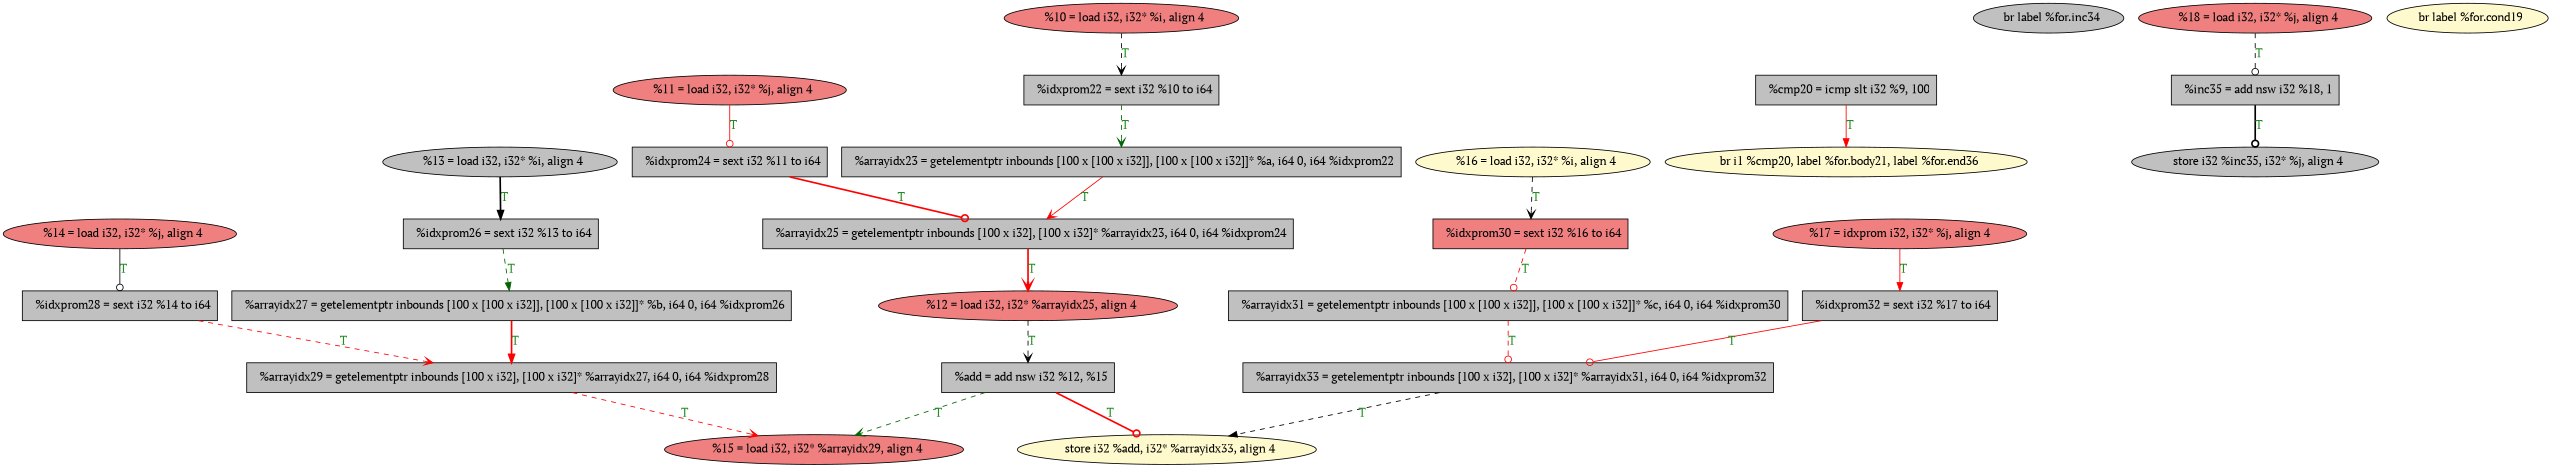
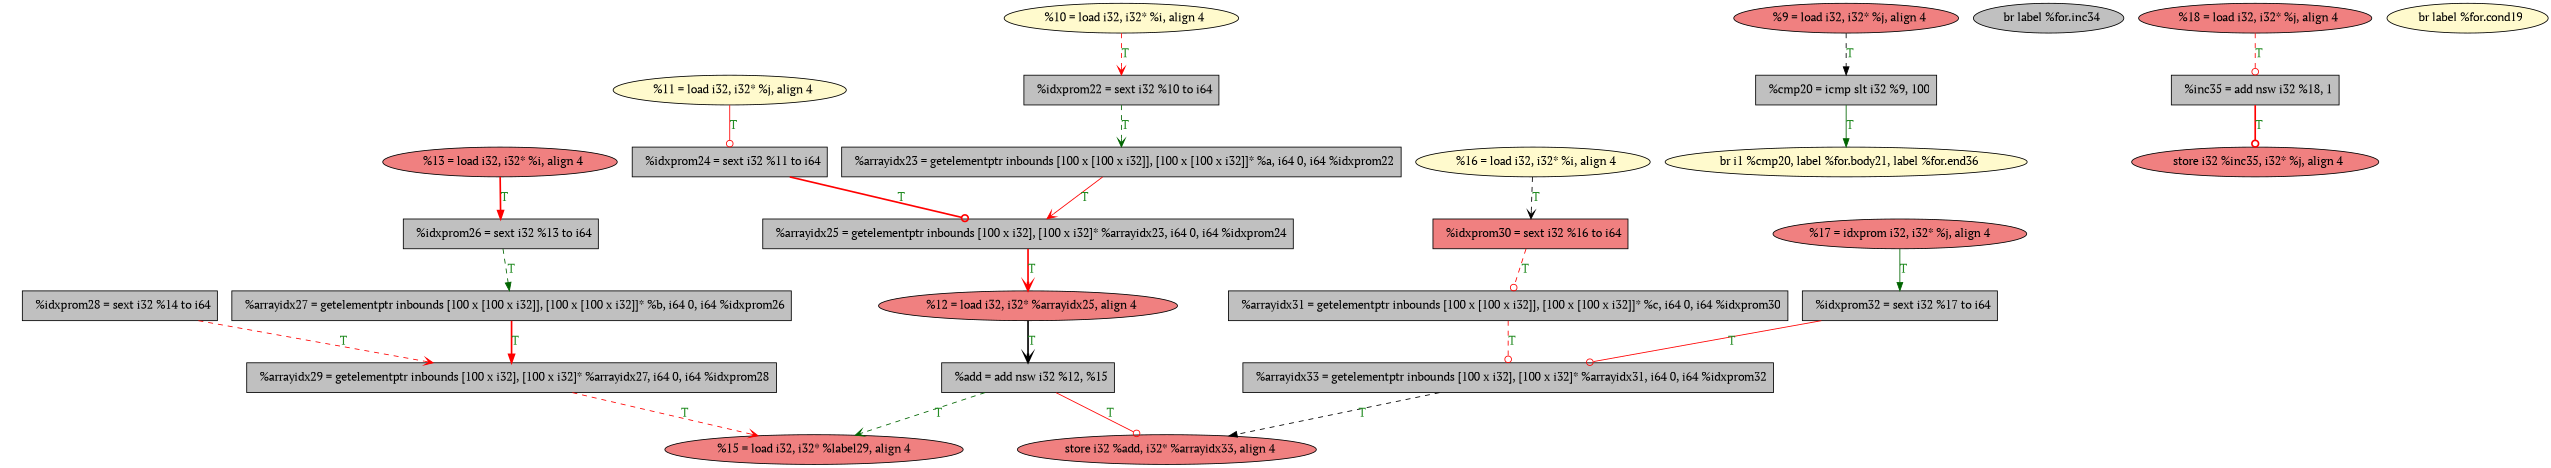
node "%10 = load i32, i32* %i, align 4": fillcolor lightcoral -> lemonchiffon
node "%9 = load i32, i32* %j, align 4": added
edge "%10 = load i32, i32* %i, align 4" -> "%idxprom22 = sext i32 %10 to i64": color black -> red
edge "%18 = load i32, i32* %j, align 4" -> "%inc35 = add nsw i32 %18, 1": color black -> red
node "%11 = load i32, i32* %j, align 4": fillcolor lightcoral -> lemonchiffon
edge "%cmp20 = icmp slt i32 %9, 100" -> "br i1 %cmp20, label %for.body21, label %for.end36": color red -> darkgreen
edge "%inc35 = add nsw i32 %18, 1" -> "store i32 %inc35, i32* %j, align 4": color black -> red
node "%13 = load i32, i32* %i, align 4": fillcolor grey -> lightcoral
node "store i32 %inc35, i32* %j, align 4": fillcolor grey -> lightcoral
edge "%13 = load i32, i32* %i, align 4" -> "%idxprom26 = sext i32 %13 to i64": color black -> red
node "%14 = load i32, i32* %j, align 4": removed
edge "%17 = idxprom i32, i32* %j, align 4" -> "%idxprom32 = sext i32 %17 to i64": color red -> darkgreen
edge "%12 = load i32, i32* %arrayidx25, align 4" -> "%add = add nsw i32 %12, %15": style dashed -> bold
edge "%add = add nsw i32 %12, %15" -> "store i32 %add, i32* %arrayidx33, align 4": style bold -> solid
node "%15 = load i32, i32* %arrayidx29, align 4": label "%15 = load i32, i32* %arrayidx29, align 4" -> "%15 = load i32, i32* %label29, align 4"
node "store i32 %add, i32* %arrayidx33, align 4": fillcolor lemonchiffon -> lightcoral
